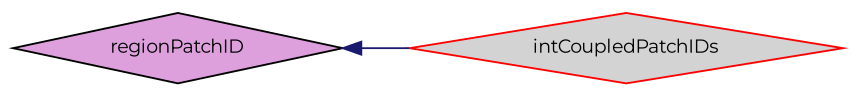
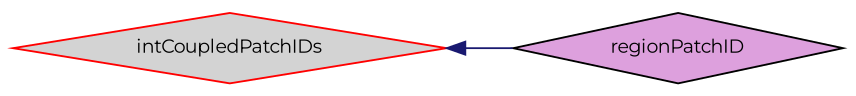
edge "intCoupledPatchIDs" -> "regionPatchID": reversed
